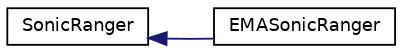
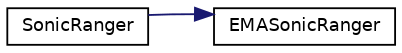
edge "EMASonicRanger" -> "SonicRanger": reversed
